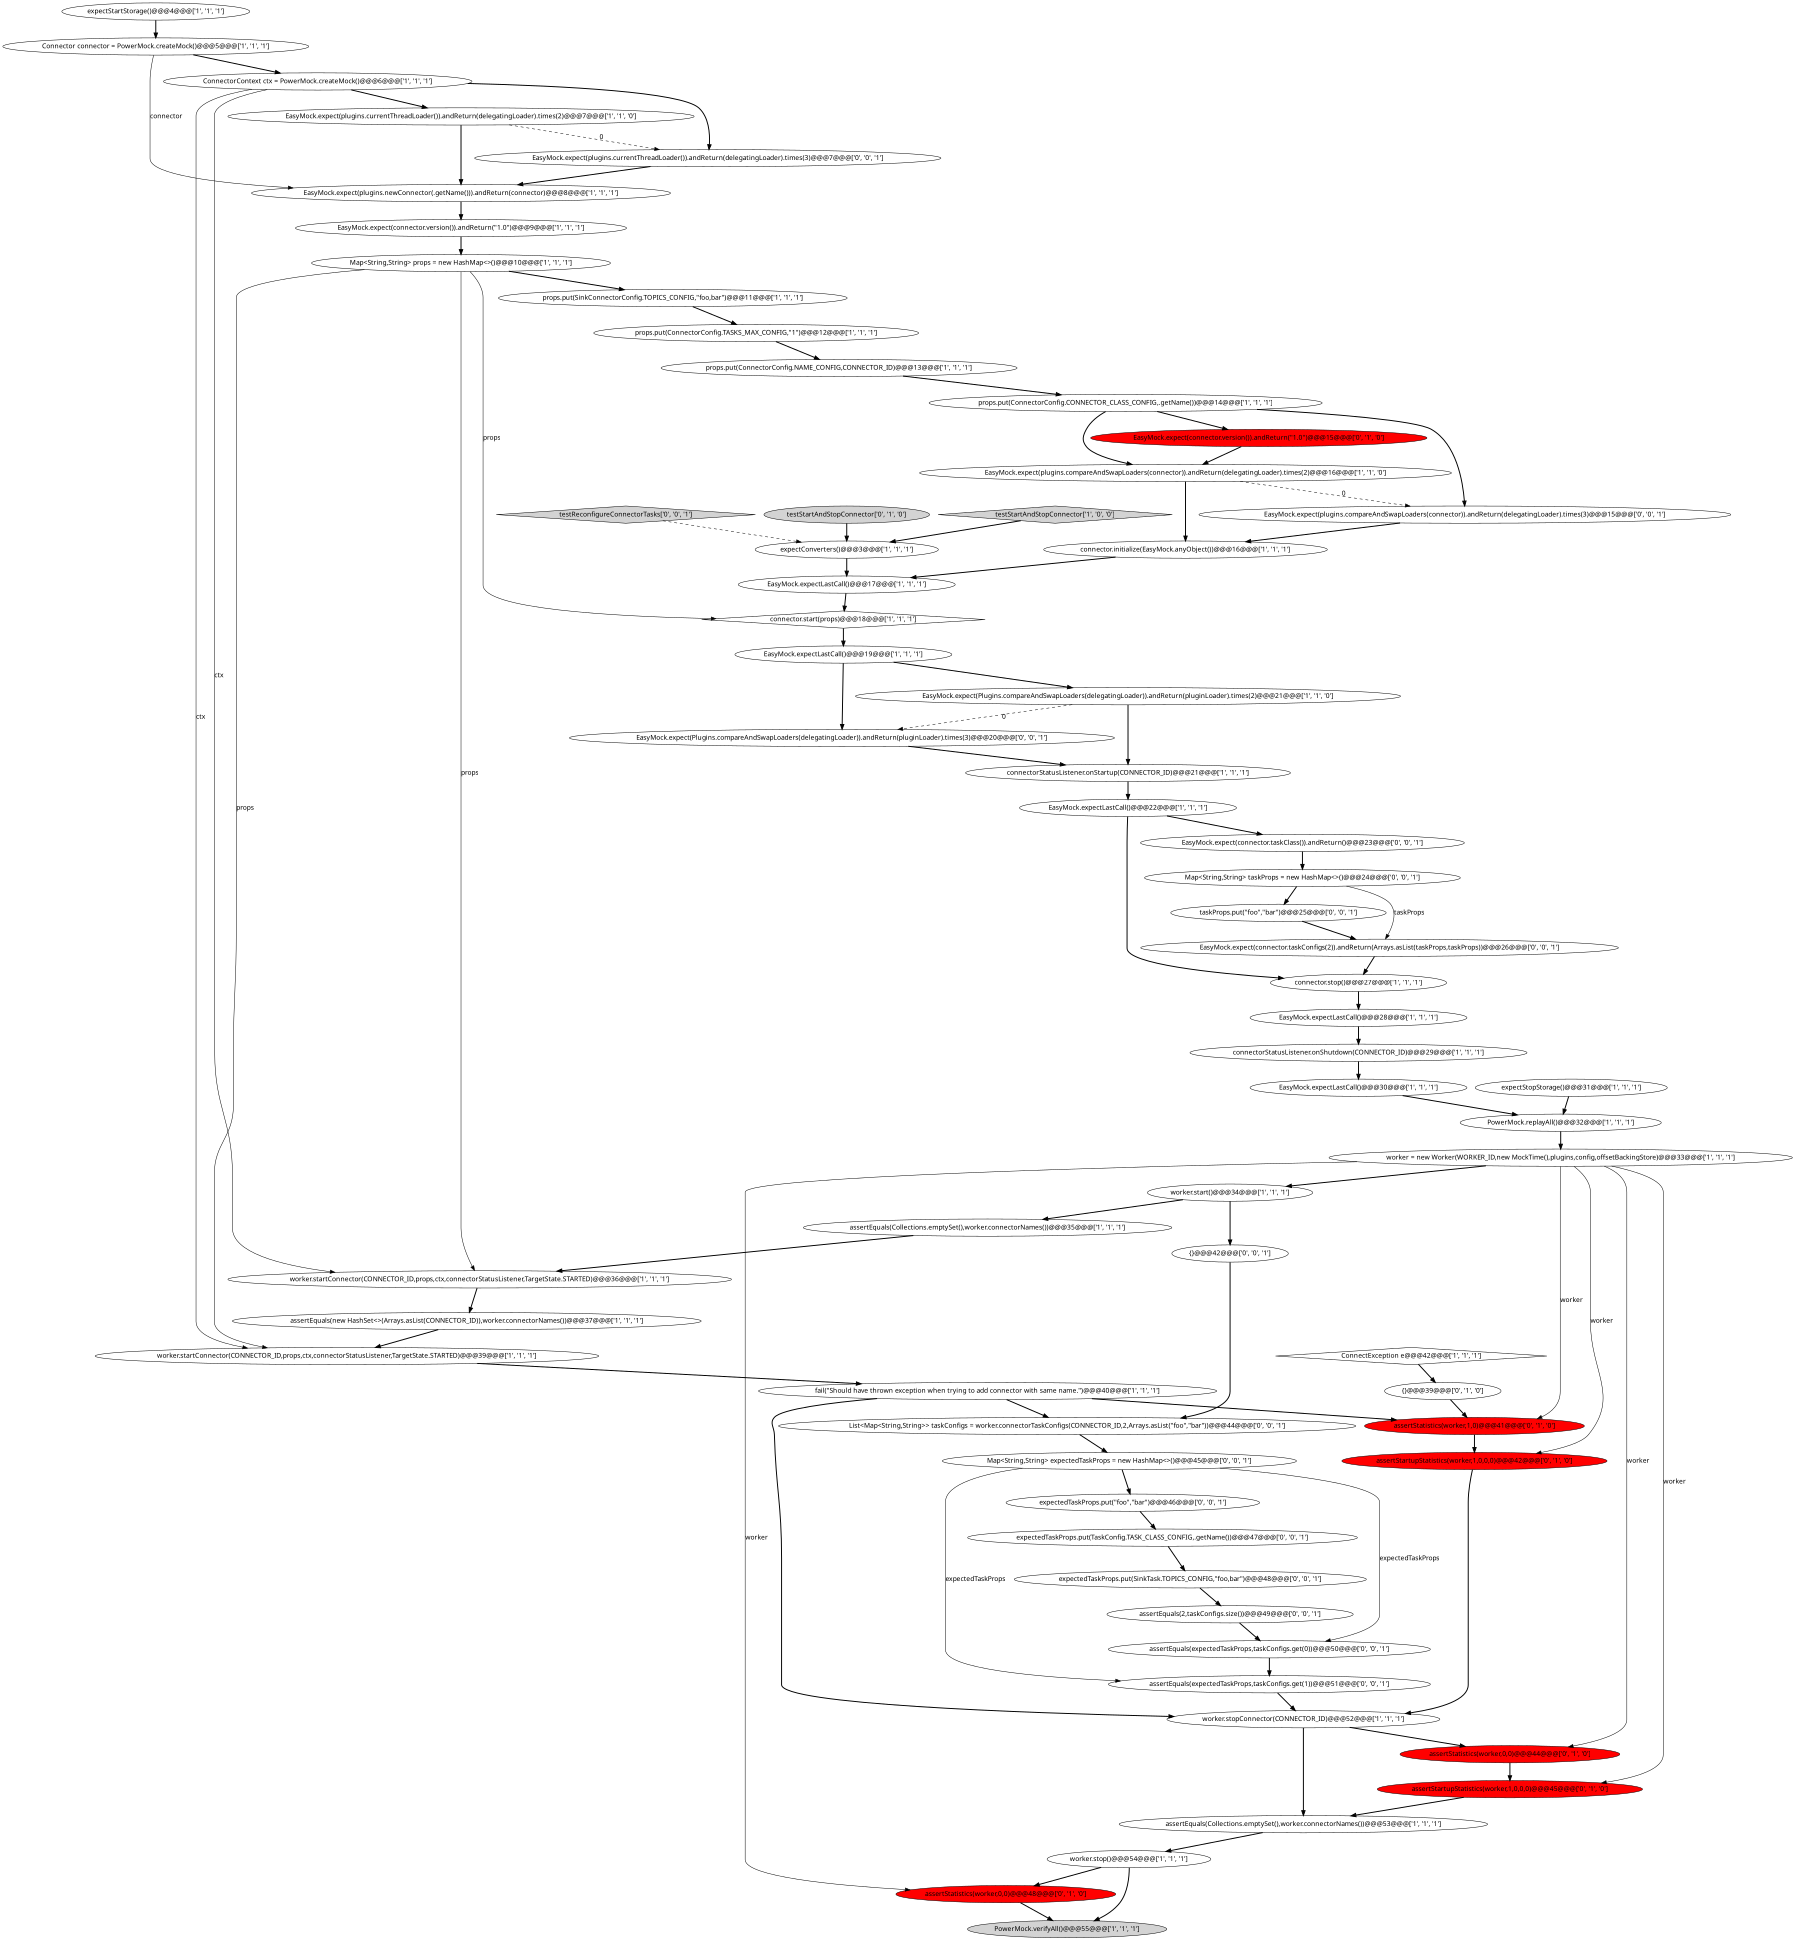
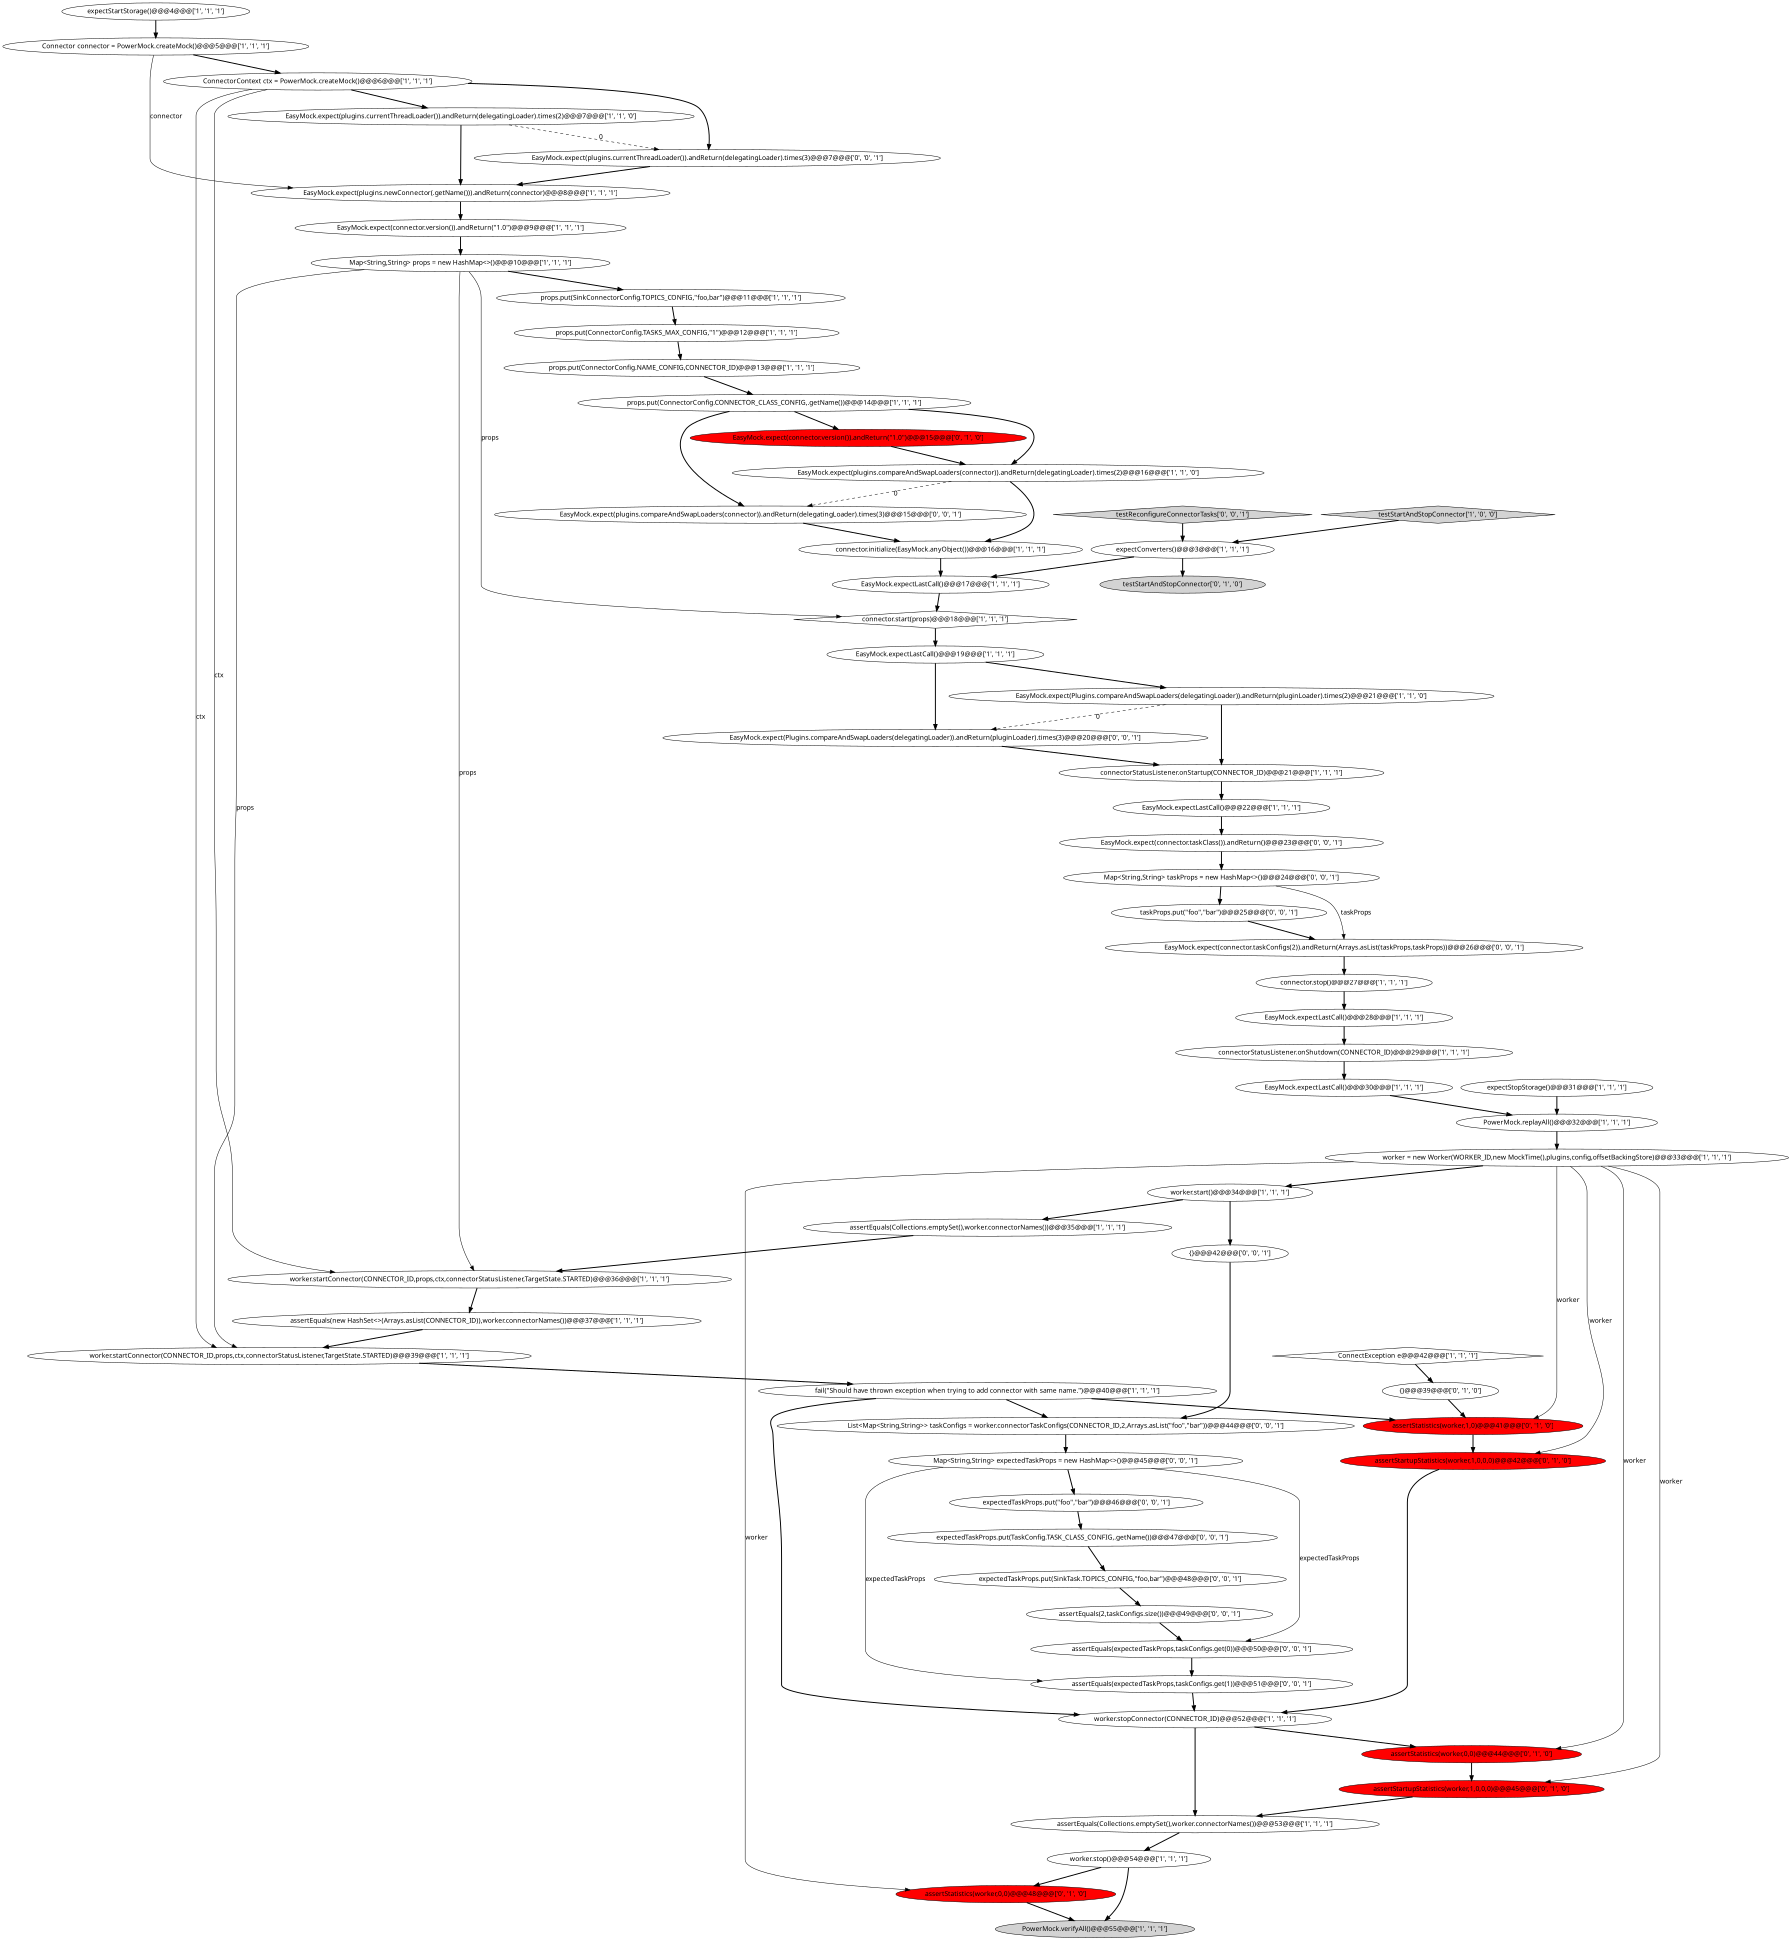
edge "testStartAndStopConnector['0', '1', '0']" -> "expectConverters()@@@3@@@['1', '1', '1']": reversed
edge "testReconfigureConnectorTasks['0', '0', '1']" -> "expectConverters()@@@3@@@['1', '1', '1']": style dashed -> bold
edge "EasyMock.expectLastCall()@@@22@@@['1', '1', '1']" -> "connector.stop()@@@27@@@['1', '1', '1']": removed
